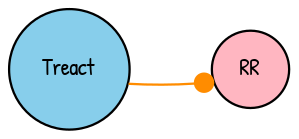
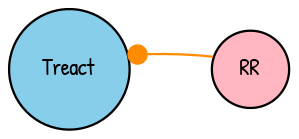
edge "Treact" -> "RR": reversed
